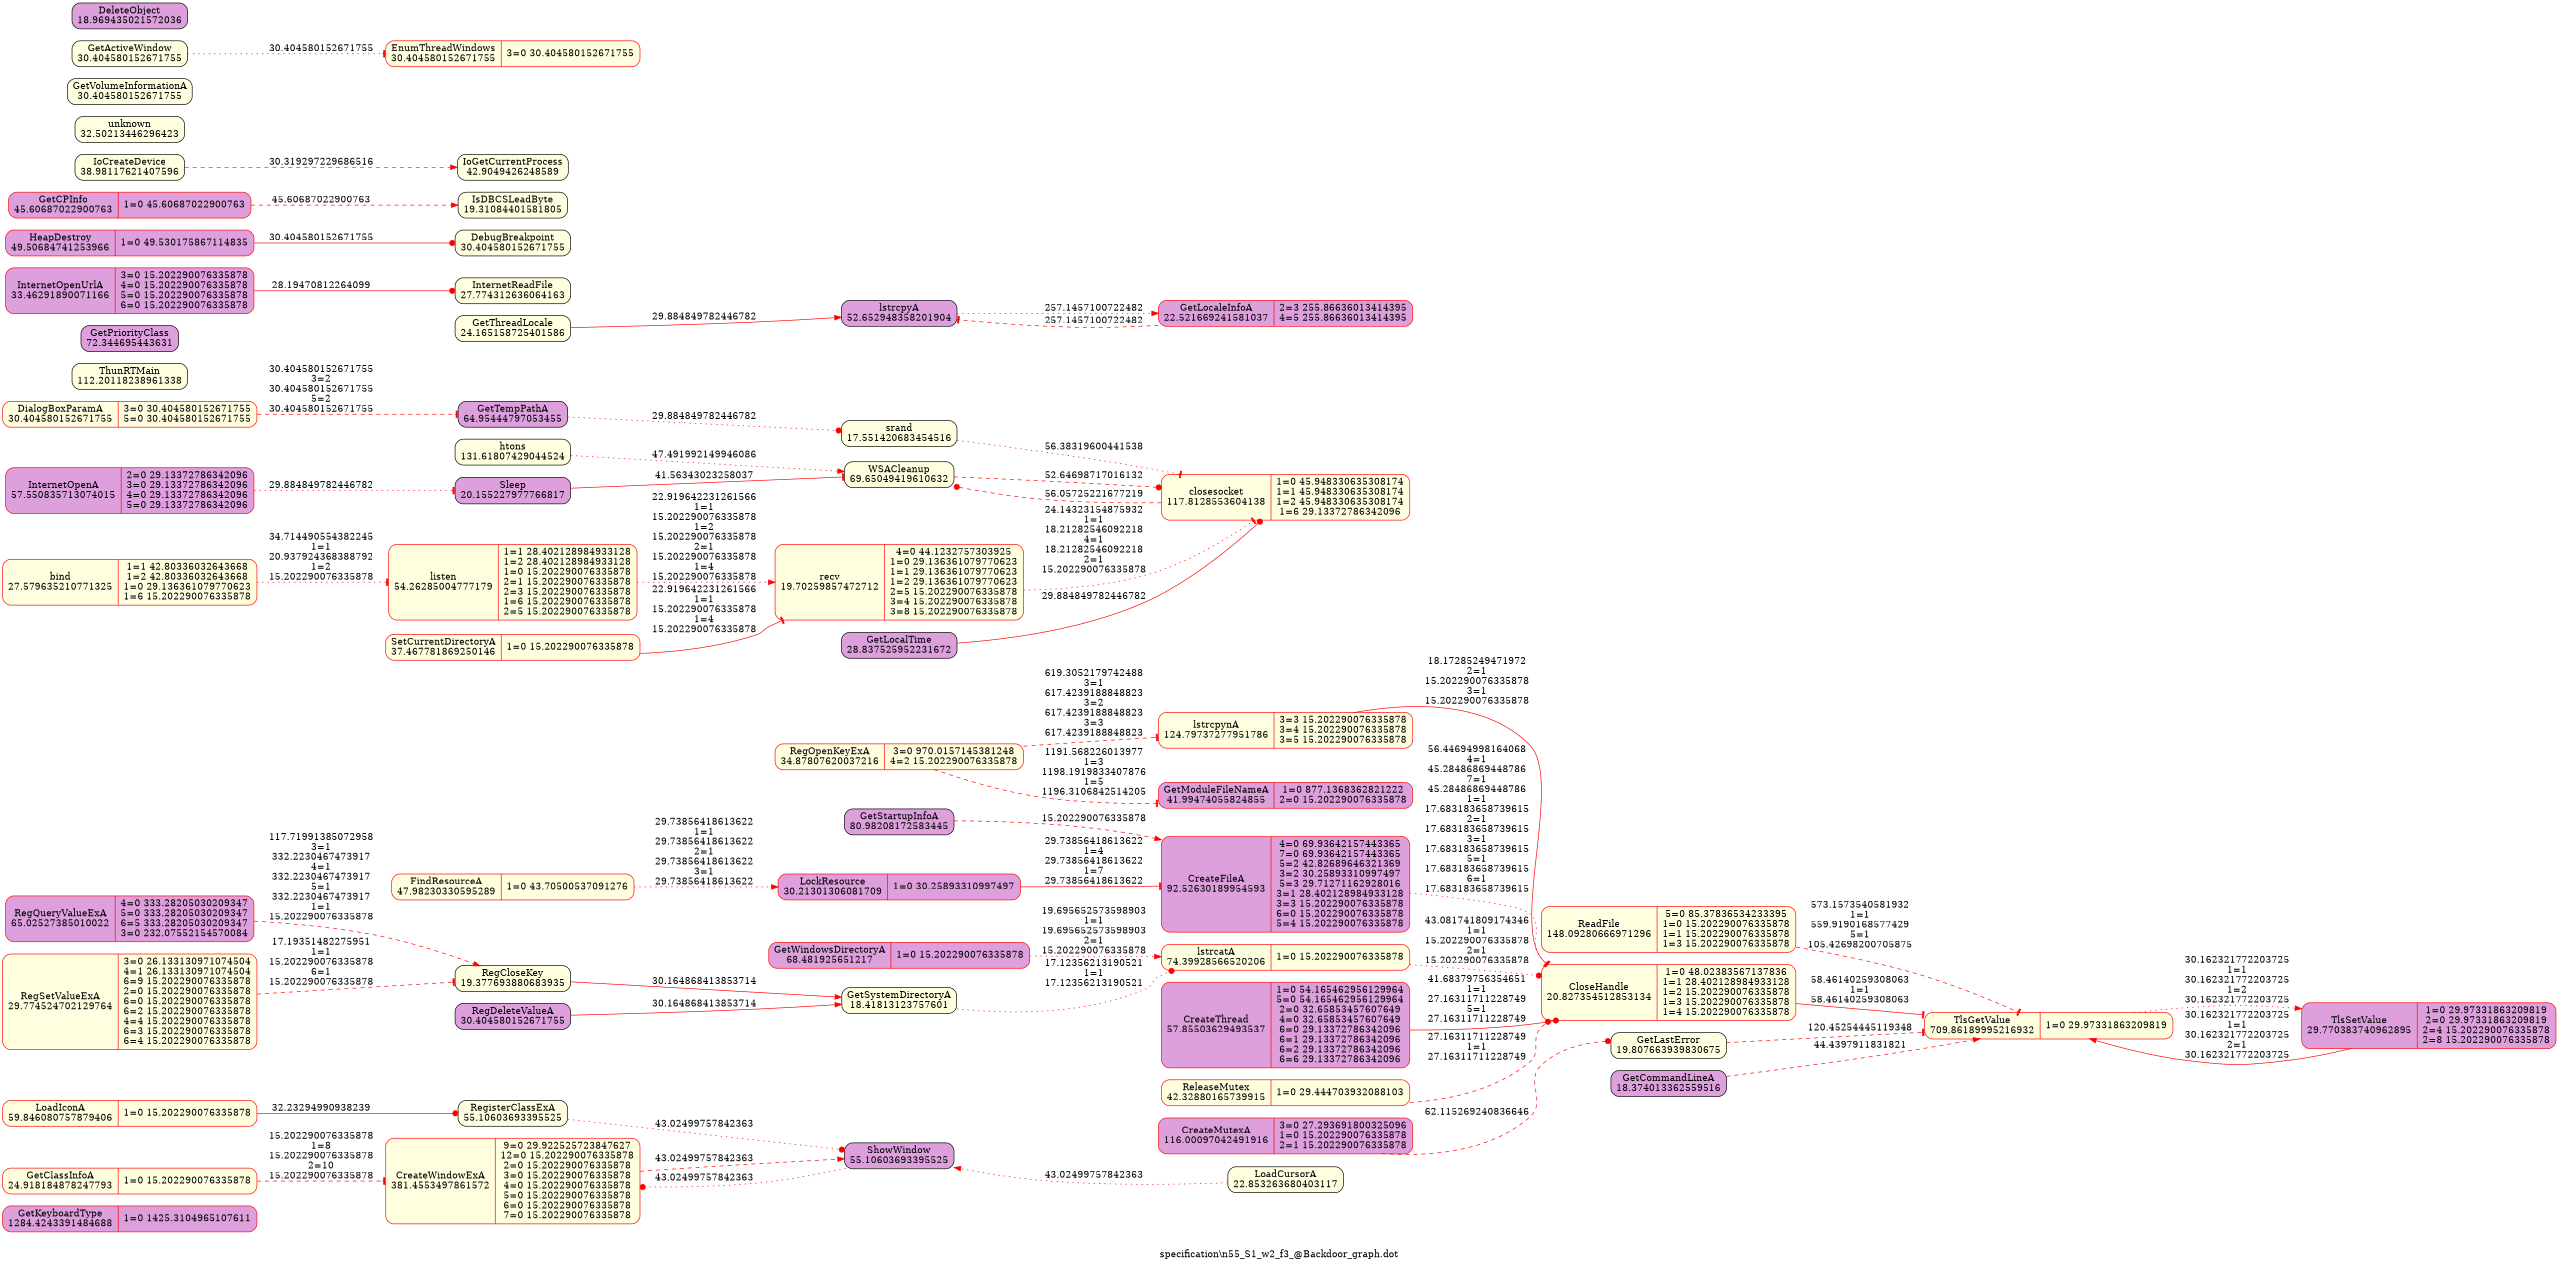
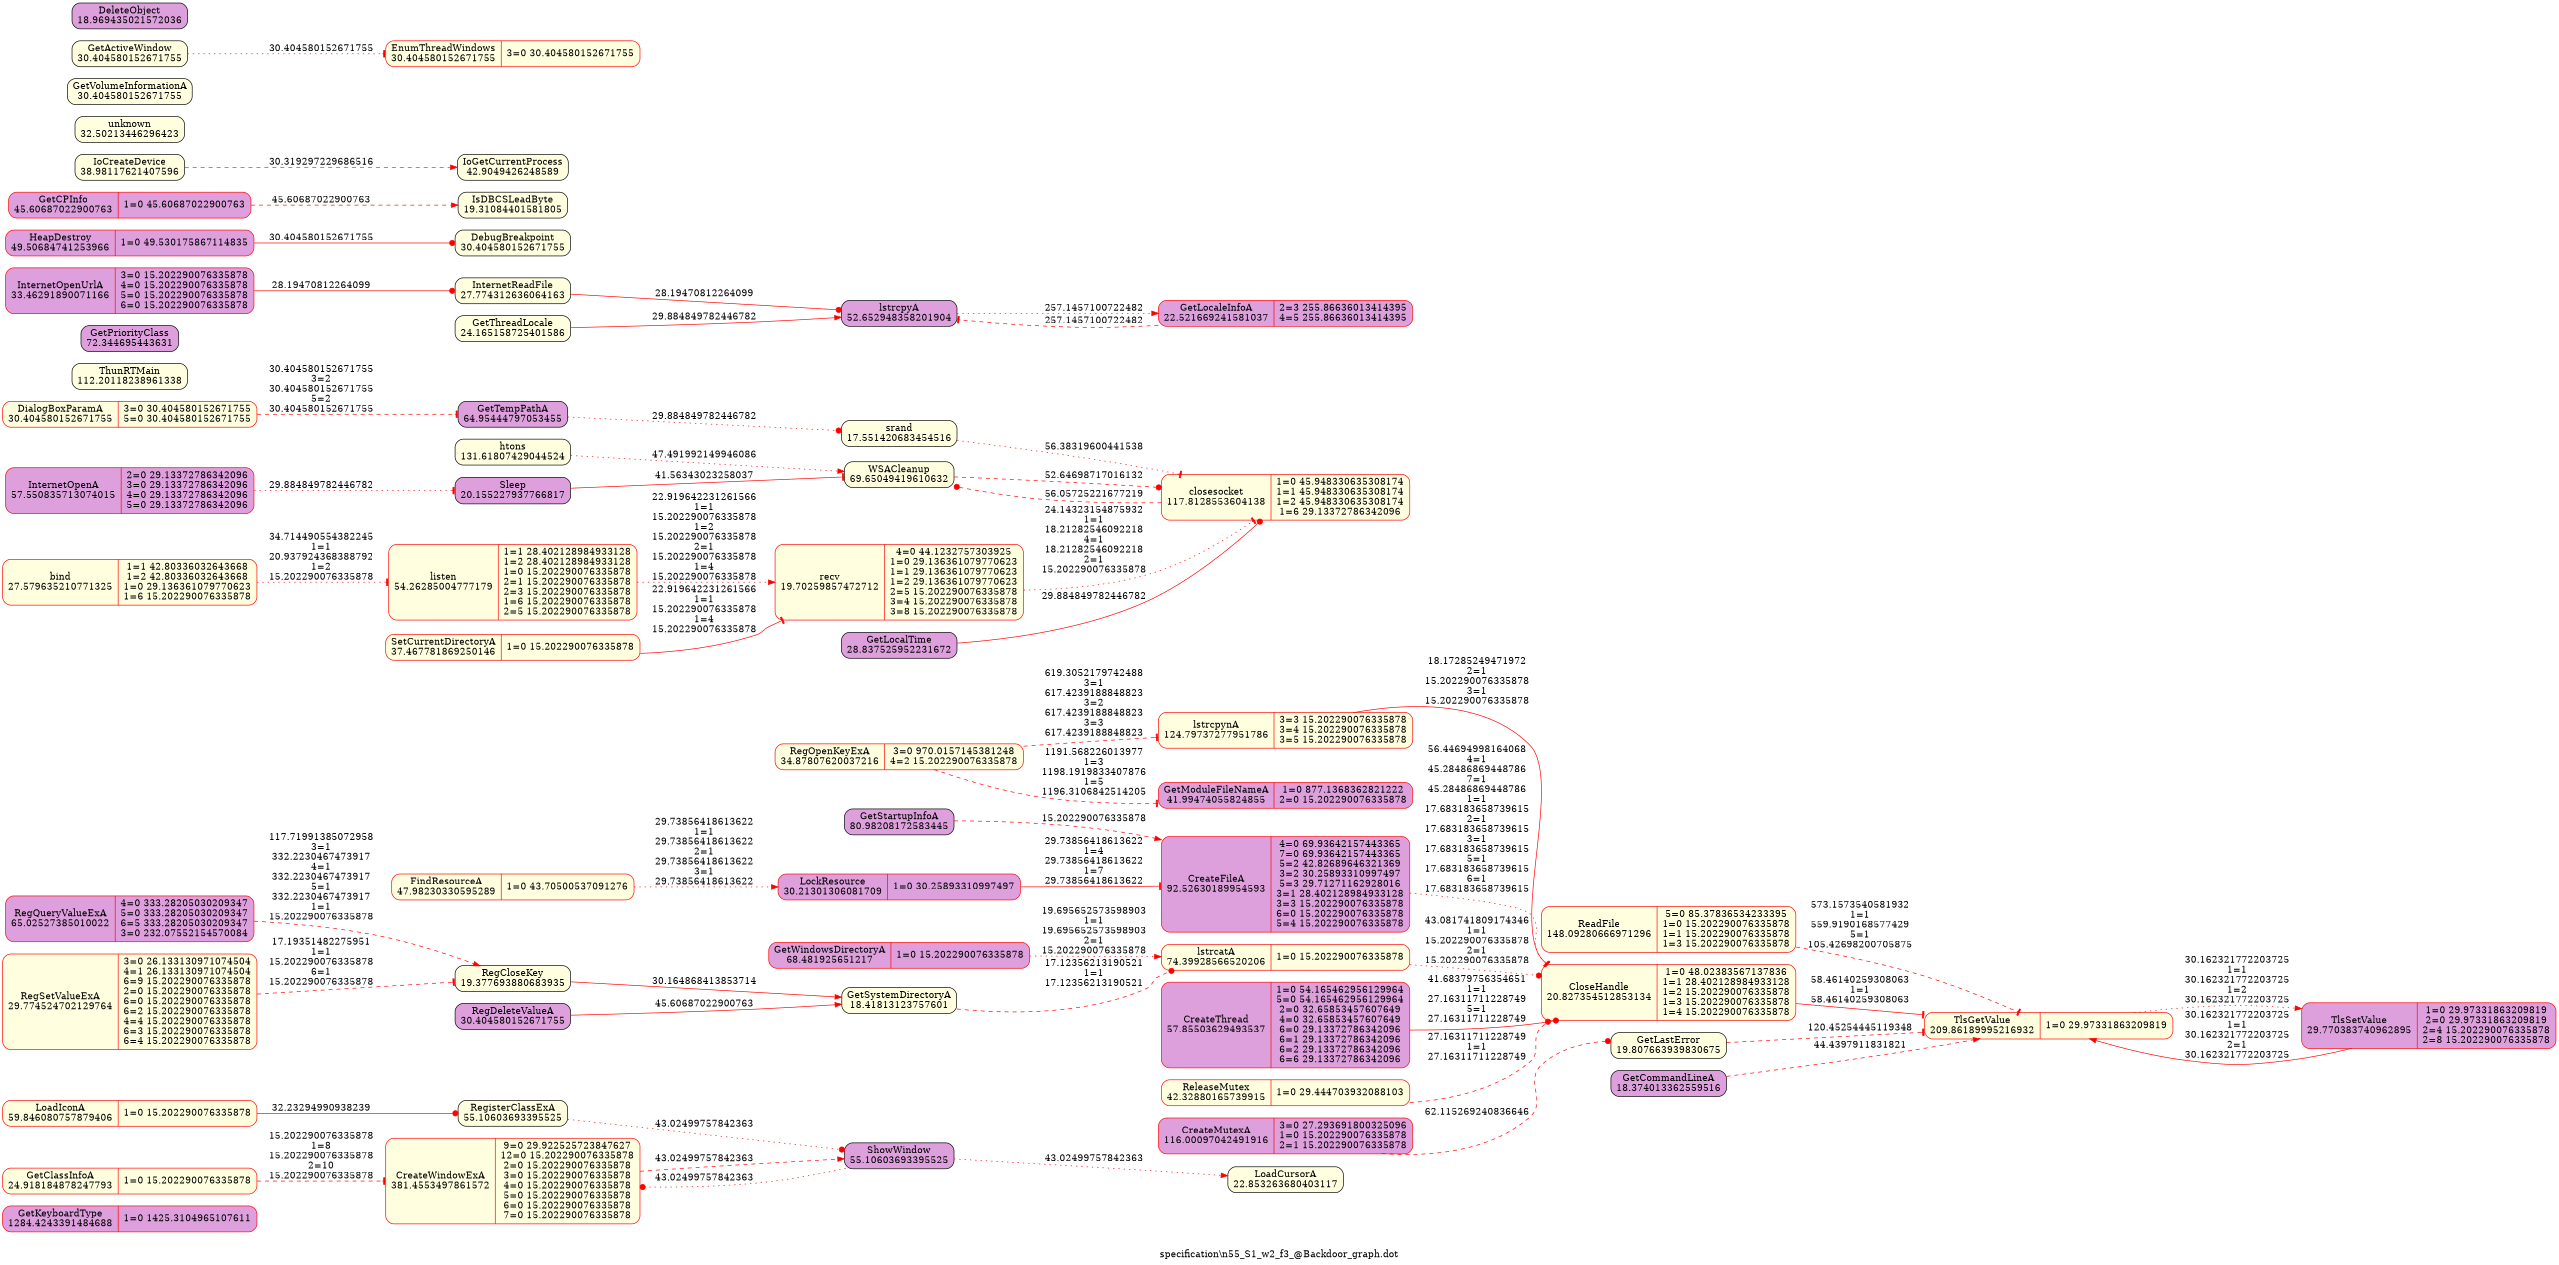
edge "InternetReadFile" -> "lstrcpyA": added, label "28.19470812264099"
node "Sleep": text "20.155227977766817" -> "20.155227937766817"
edge "RegDeleteValueA" -> "GetSystemDirectoryA": label "30.164868413853714" -> "45.60687022900763"
edge "GetSystemDirectoryA" -> "lstrcatA": style dotted -> dashed
node "TlsGetValue": text "709.86189995216932" -> "209.86189995216932"
edge "LoadCursorA" -> "ShowWindow": reversed
